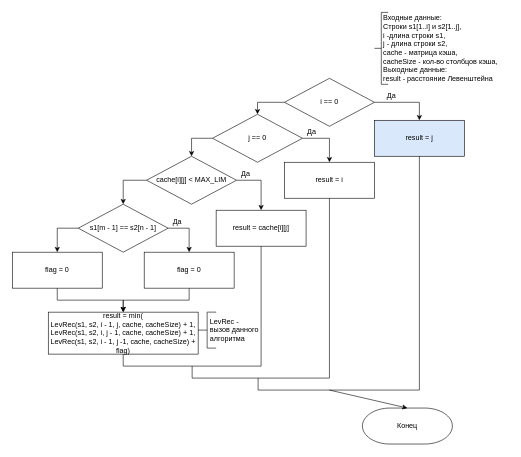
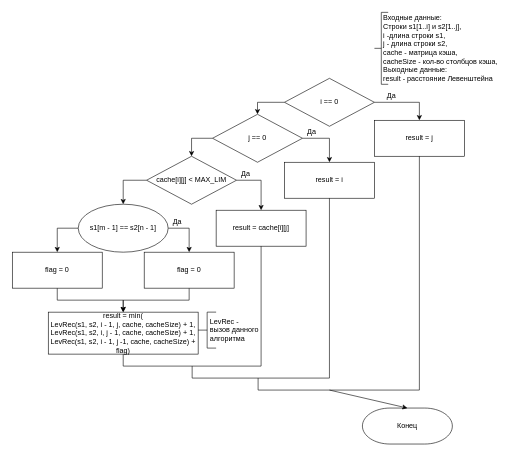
node "result = j": fillcolor #dae8fc -> #ffffff
node "s1[m - 1] == s2[n - 1]": shape diamond -> ellipse
